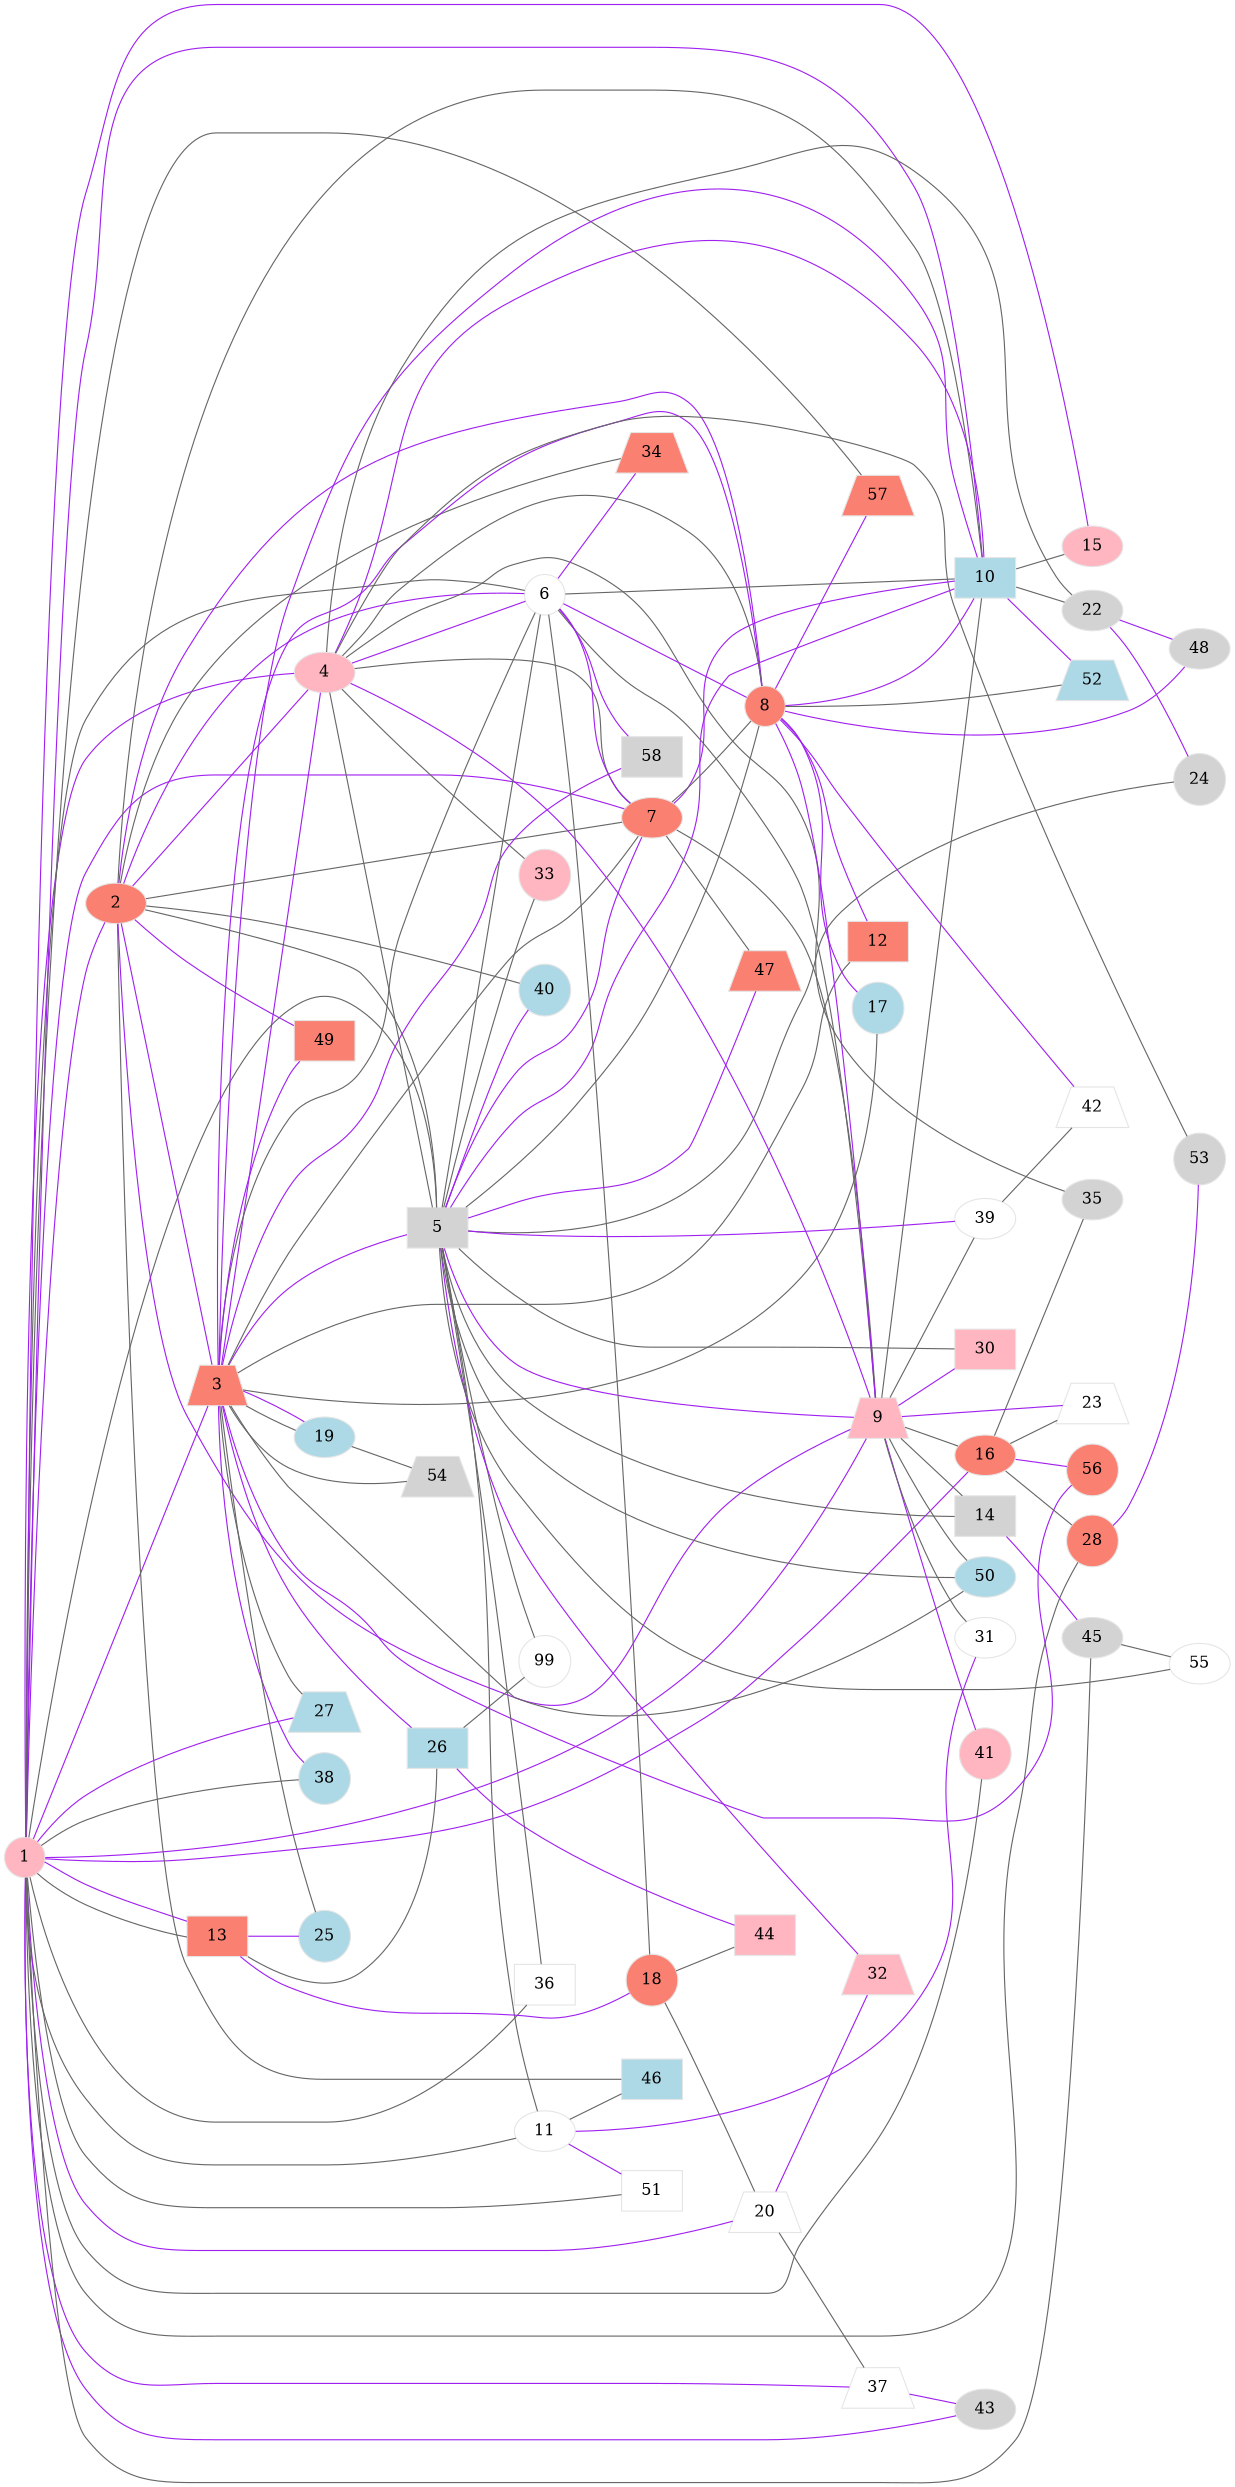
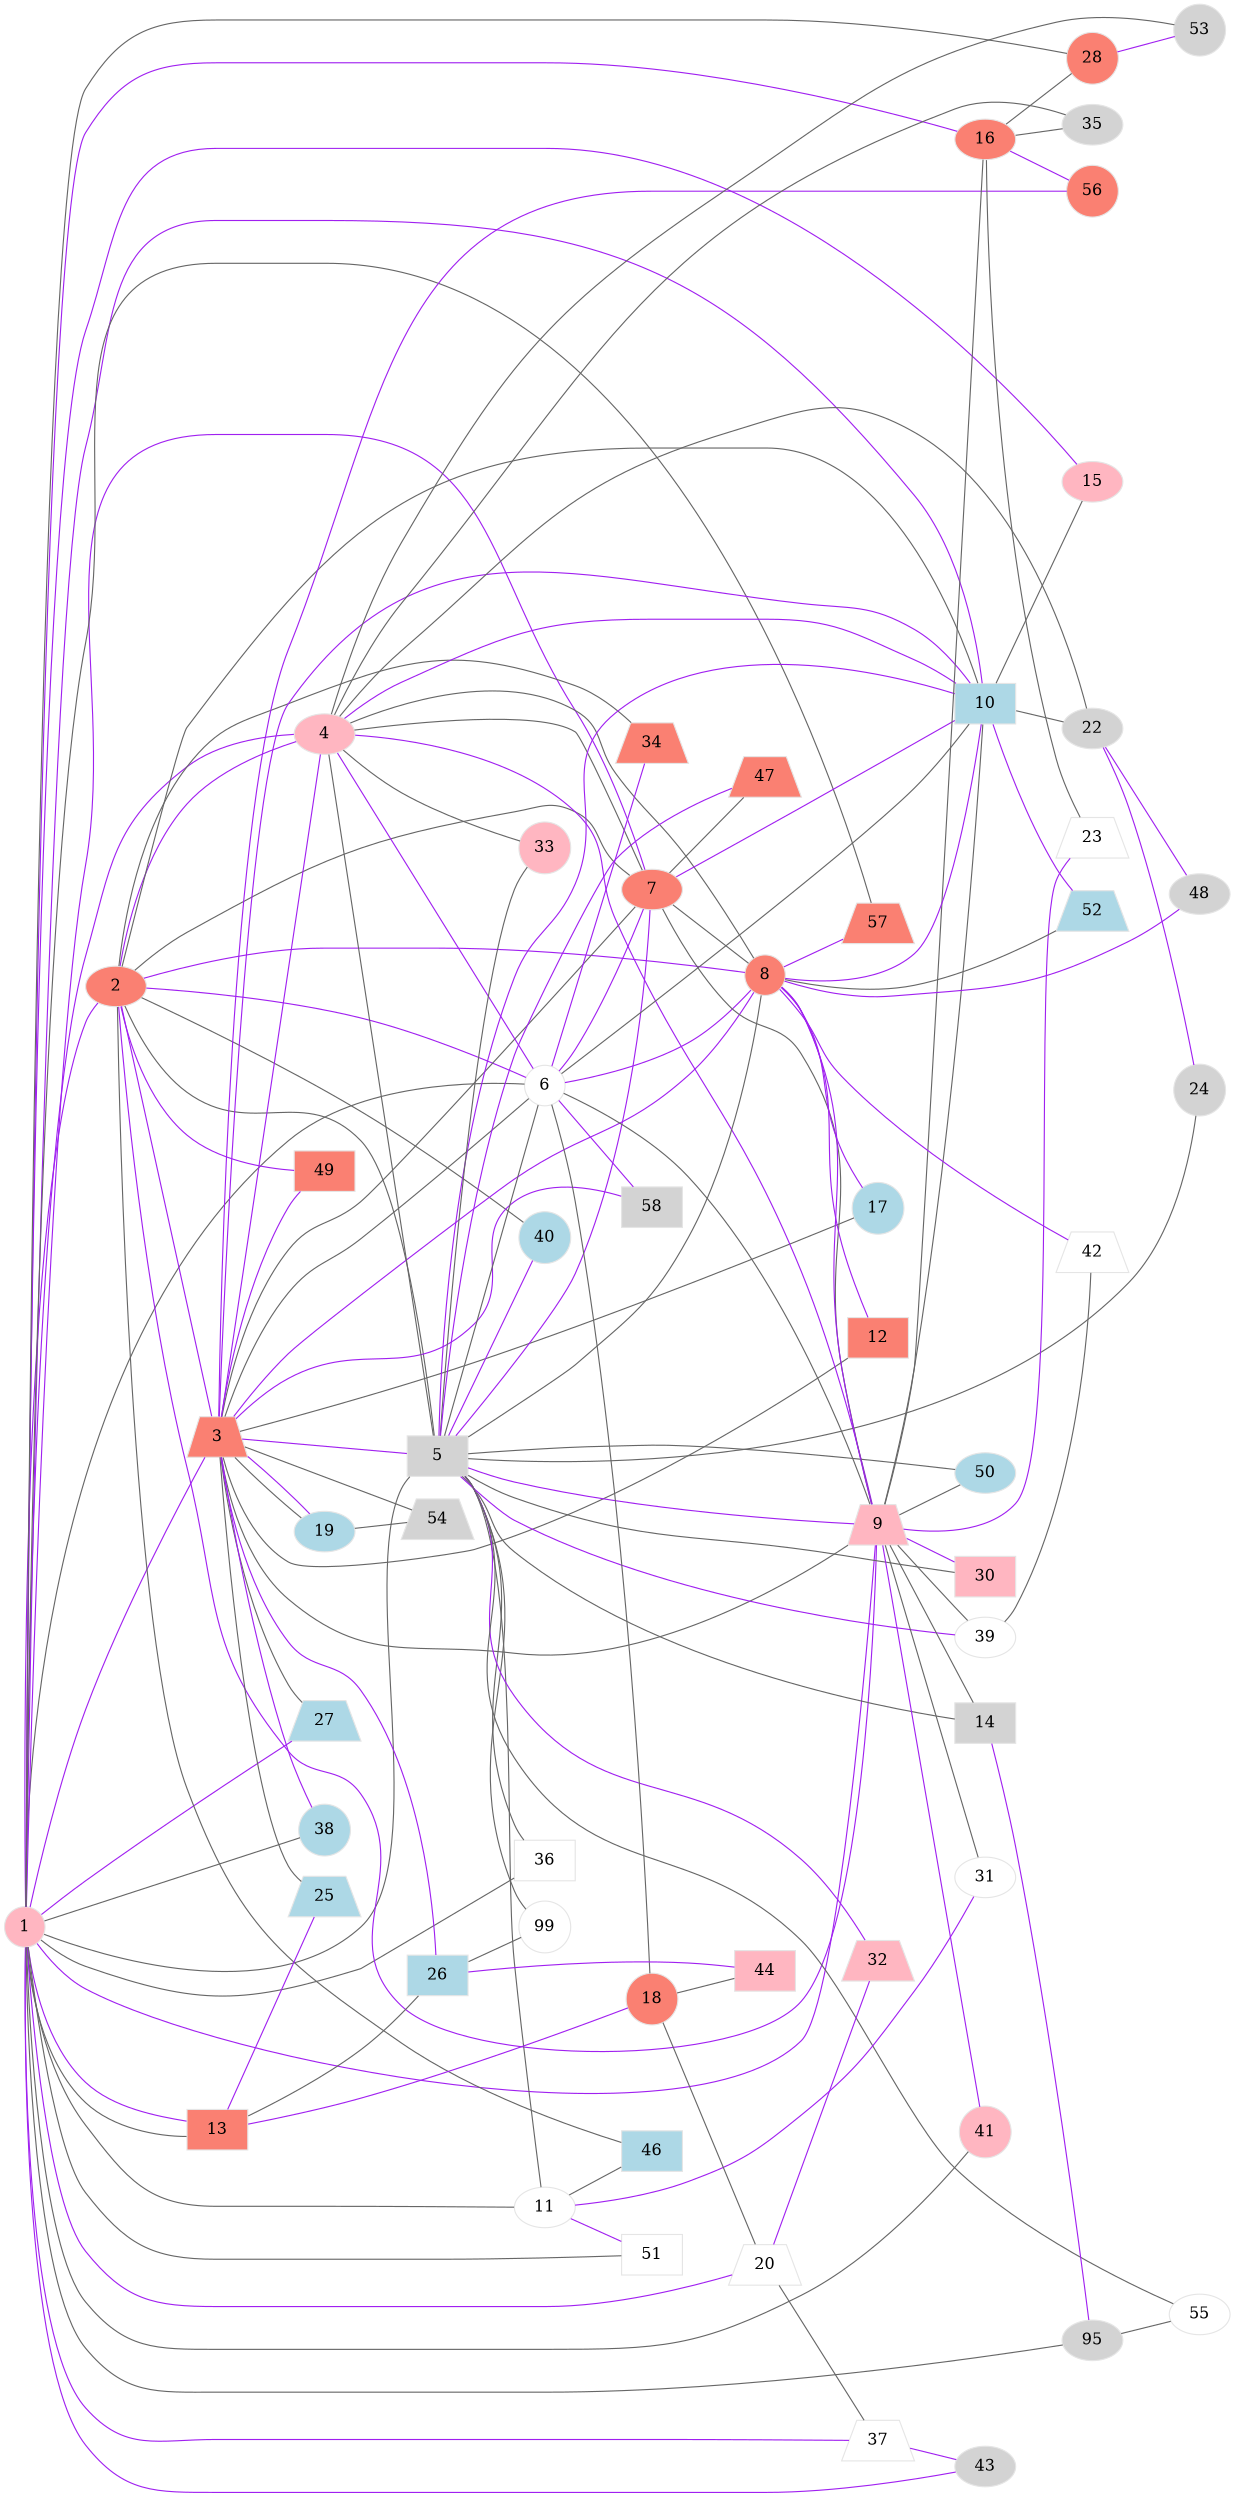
node "45": label "45" -> "95"
edge "3" -- "50": now "3" -- "9"
node "25": shape circle -> trapezium
